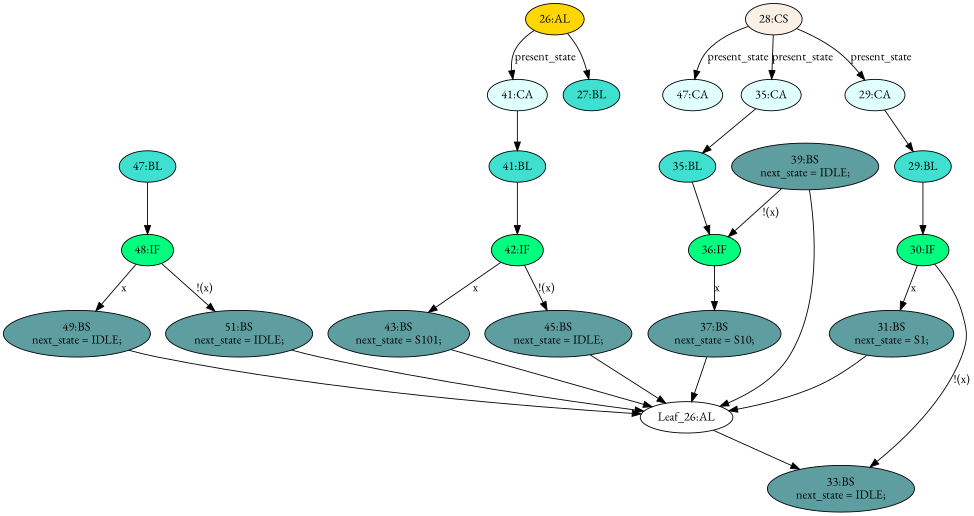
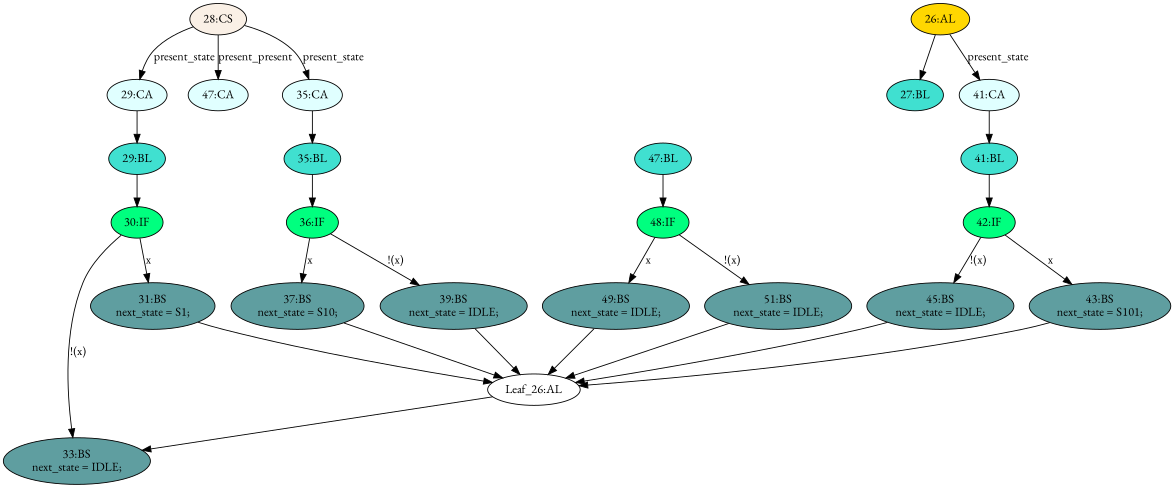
edge "28:CS" -> "47:CA": label "present_state" -> "present_present"
edge "39:BS next_state = IDLE;" -> "36:IF": reversed
